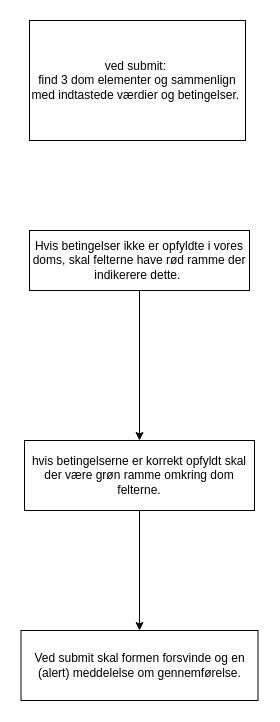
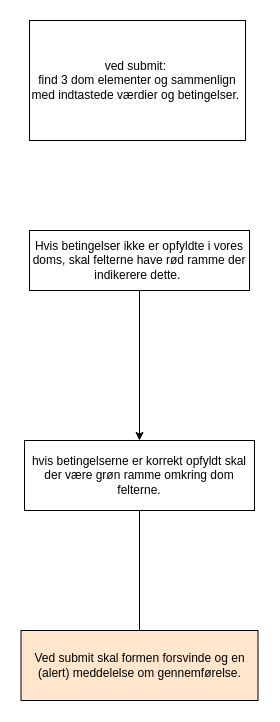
edge "hvis betingelserne er korrekt opfyldt skal der være grøn ramme omkring dom felterne." -> "Ved submit skal formen forsvinde og en (alert) meddelelse om gennemførelse.": arrowhead classic -> none
node "Ved submit skal formen forsvinde og en (alert) meddelelse om gennemførelse.": fillcolor #ffffff -> #ffe6cc
